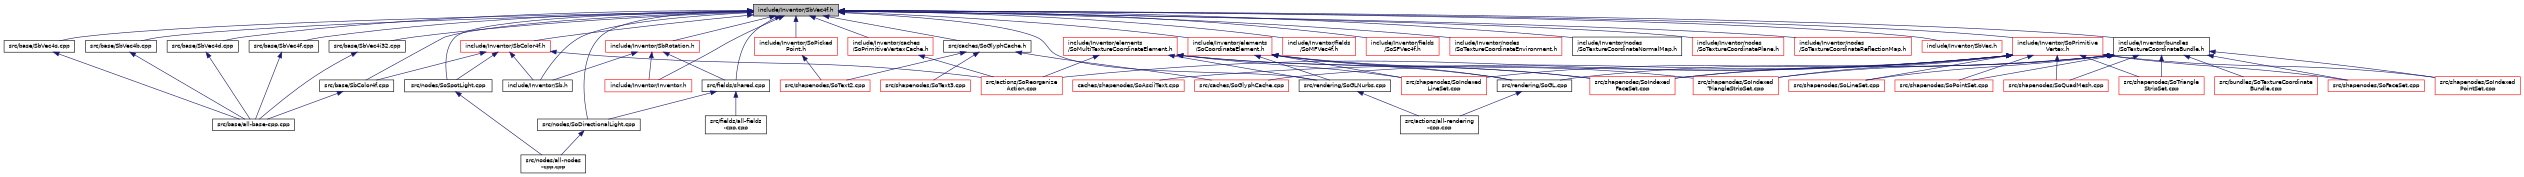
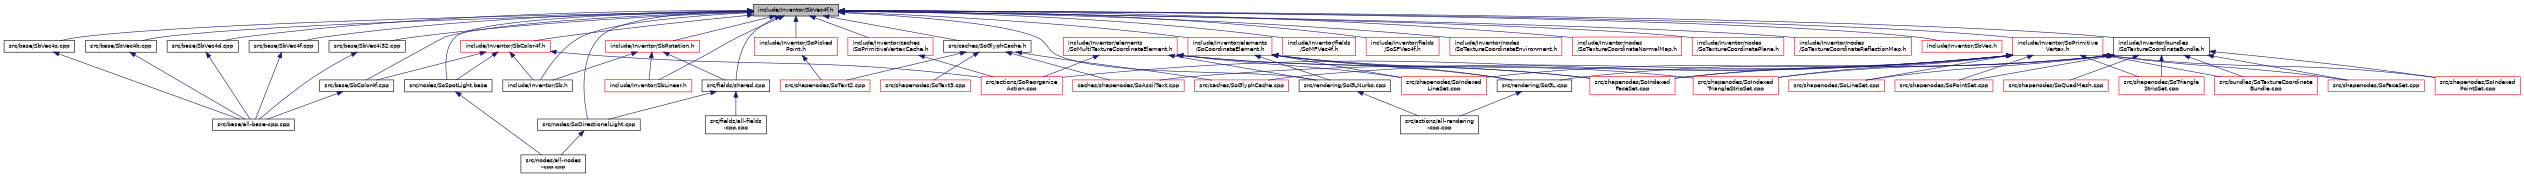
node "include/Inventor/nodes /SoTextureCoordinateNormalMap.h": color black -> red
edge "caches/shapenodes/SoAsciiText.cpp" -> "src/caches/SoGlyphCache.h": added
edge "src/shapenodes/SoQuadMesh.cpp" -> "include/Inventor/SoPrimitive Vertex.h": now "src/bundles/SoTextureCoordinate Bundle.cpp" -> "include/Inventor/SoPrimitive Vertex.h"
node "src/nodes/SoSpotLight.cpp": label "src/nodes/SoSpotLight.cpp" -> "src/nodes/SoSpotLight.base"
node "include/Inventor/Inventor.h": label "include/Inventor/Inventor.h" -> "include/Inventor/SbLinear.h"
